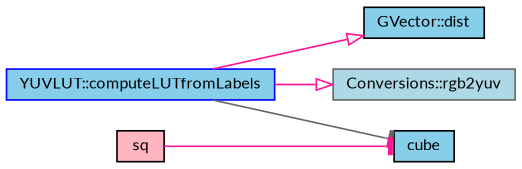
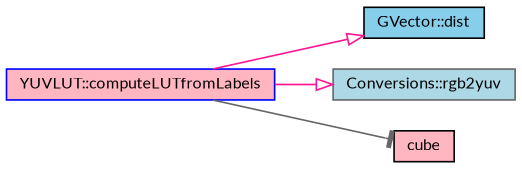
node "YUVLUT::computeLUTfromLabels": fillcolor skyblue -> lightpink
node "sq": removed
node "cube": fillcolor skyblue -> lightpink
